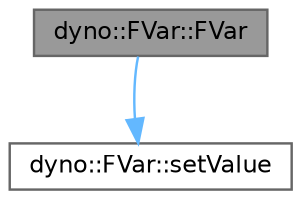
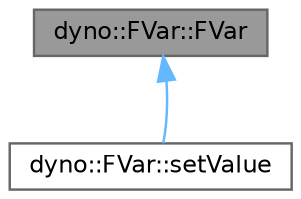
edge "dyno::FVar::FVar" -> "dyno::FVar::setValue": reversed
